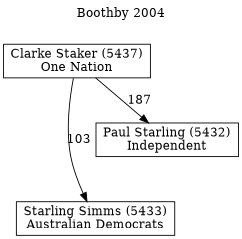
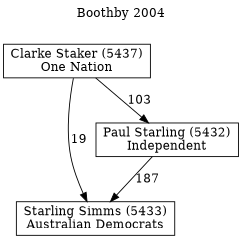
edge "Clarke Staker (5437) One Nation" -> "Paul Starling (5432) Independent": label "187" -> "103"
edge "Clarke Staker (5437) One Nation" -> "Starling Simms (5433) Australian Democrats": label "103" -> "19"
edge "Paul Starling (5432) Independent" -> "Starling Simms (5433) Australian Democrats": added, label "187"
